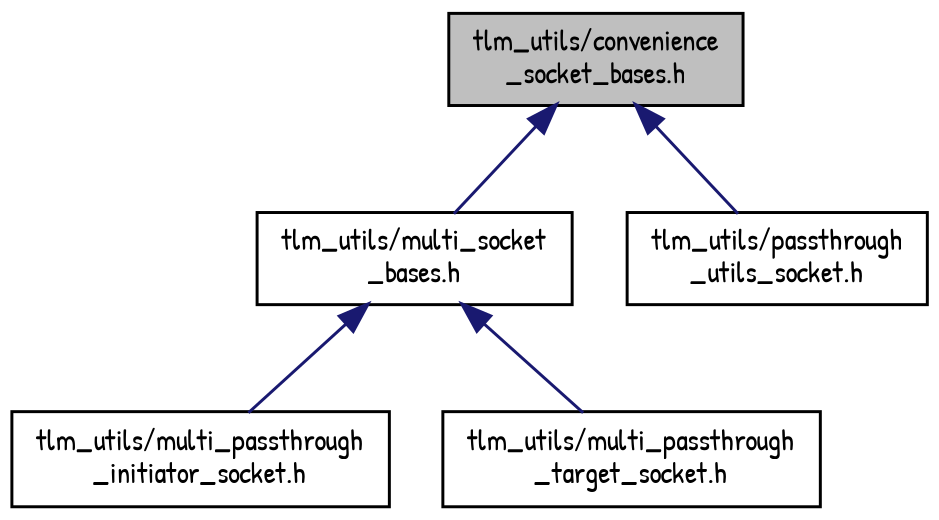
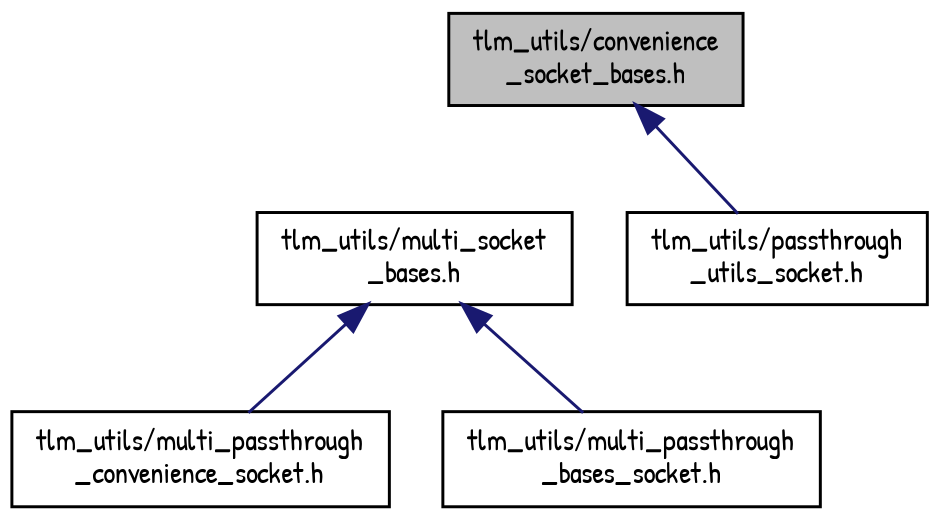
edge "tlm_utils/multi_socket _bases.h" -> "tlm_utils/convenience _socket_bases.h": removed
node "tlm_utils/multi_passthrough _initiator_socket.h": label "tlm_utils/multi_passthrough _initiator_socket.h" -> "tlm_utils/multi_passthrough _convenience_socket.h"
node "tlm_utils/multi_passthrough _target_socket.h": label "tlm_utils/multi_passthrough _target_socket.h" -> "tlm_utils/multi_passthrough _bases_socket.h"
